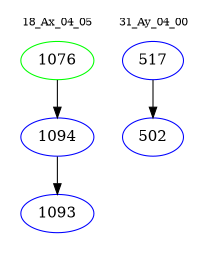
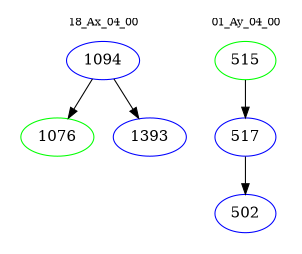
cluster "18_Ax_04_05": label "18_Ax_04_05" -> "18_Ax_04_00"
cluster "31_Ay_04_00": label "31_Ay_04_00" -> "01_Ay_04_00"
node "515": added
edge "1076" -> "1094": reversed
node "1093": label "1093" -> "1393"
